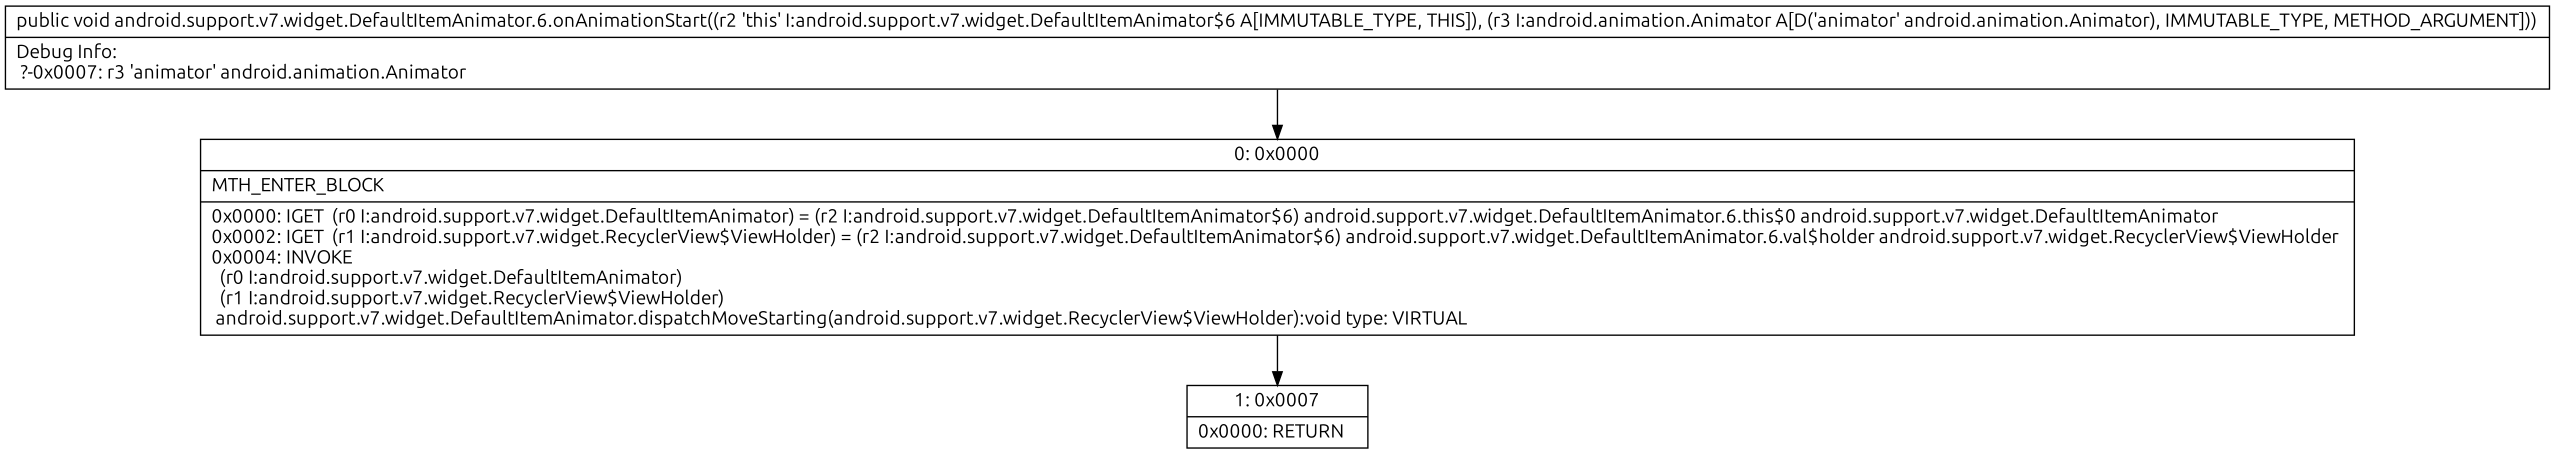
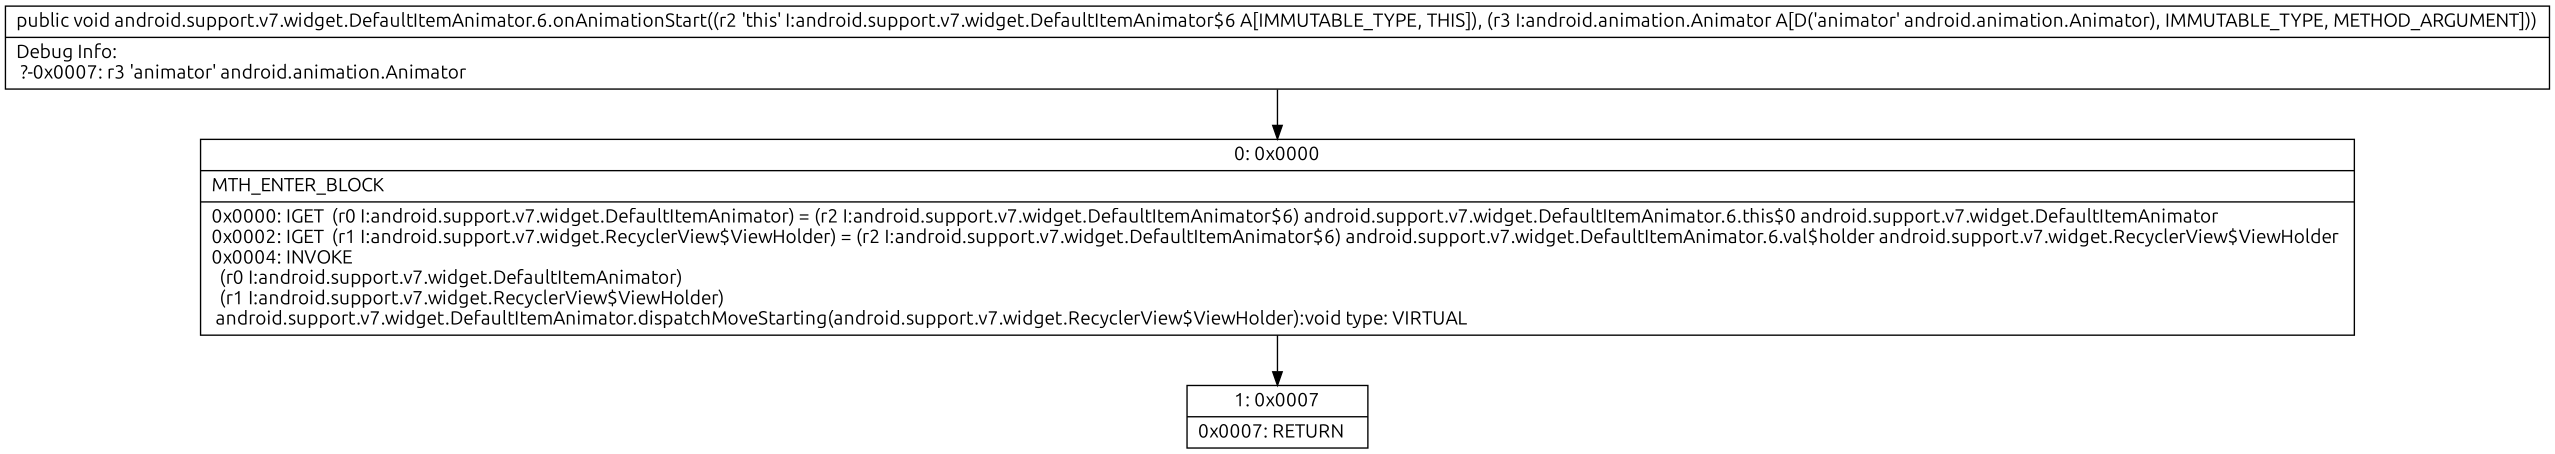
node "1: 0x0007": text "0x0000: RETURN" -> "0x0007: RETURN"
